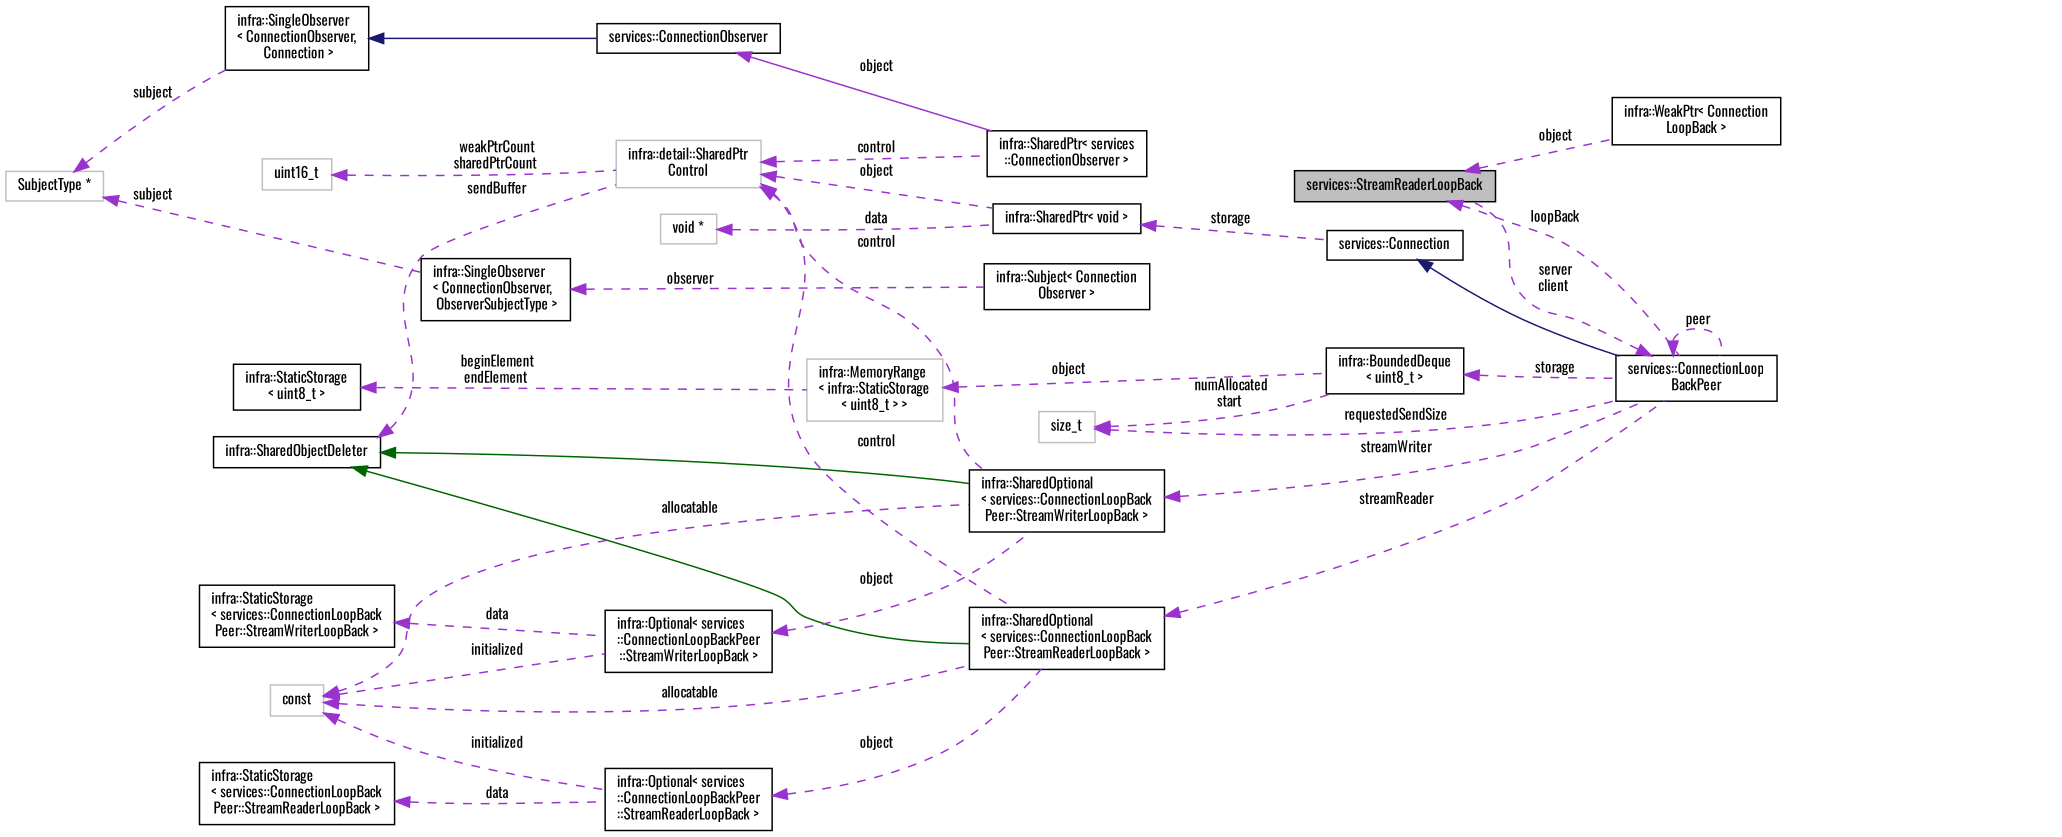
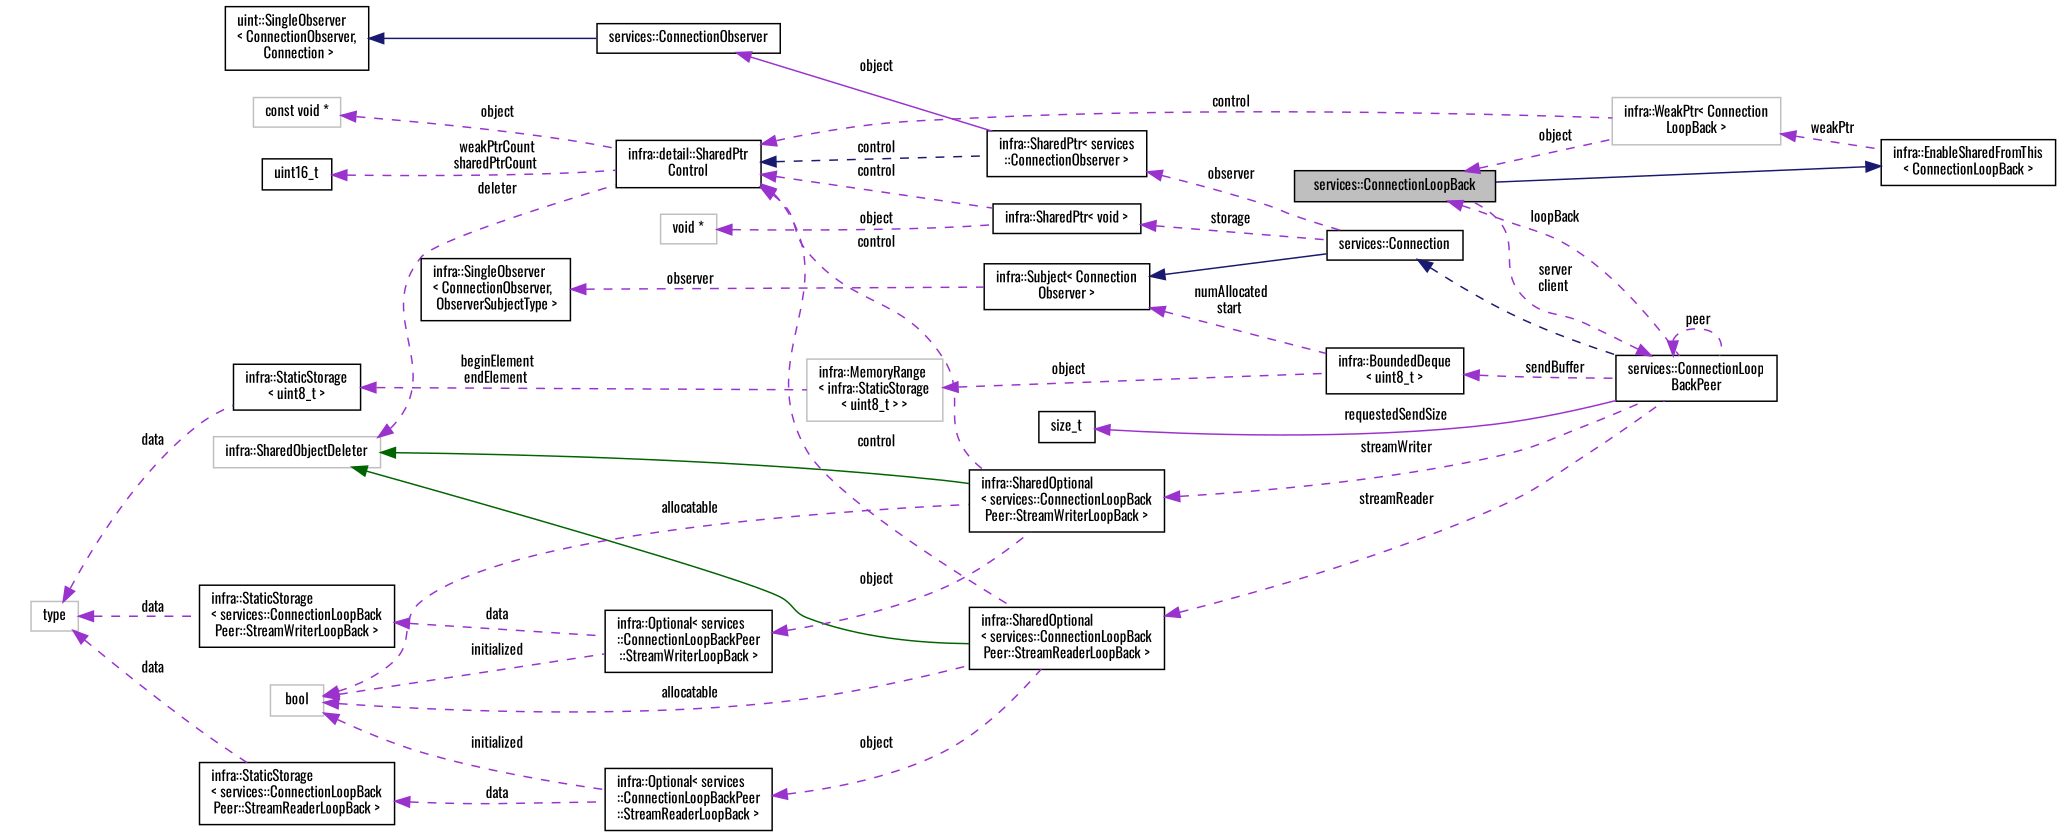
node "infra::SingleObserver < ConnectionObserver, Connection >": label "infra::SingleObserver < ConnectionObserver, Connection >" -> "uint::SingleObserver < ConnectionObserver, Connection >"
node "const void *": added
edge "infra::WeakPtr< Connection LoopBack >" -> "infra::detail::SharedPtr Control": added, label "control"
node "infra::WeakPtr< Connection LoopBack >": color black -> grey75
edge "infra::SharedPtr< services ::ConnectionObserver >" -> "infra::detail::SharedPtr Control": color darkorchid3 -> midnightblue
node "infra::EnableSharedFromThis < ConnectionLoopBack >": added
node "infra::detail::SharedPtr Control": color grey75 -> black
edge "infra::SharedPtr< void >" -> "infra::detail::SharedPtr Control": label " object" -> " control"
node "uint16_t": color grey75 -> black
node "SubjectType *": removed
node "services::StreamReaderLoopBack": label "services::StreamReaderLoopBack" -> "services::ConnectionLoopBack"
edge "infra::detail::SharedPtr Control" -> "infra::SharedObjectDeleter": label " sendBuffer" -> " deleter"
edge "services::Connection" -> "infra::SharedPtr< services ::ConnectionObserver >": added, label "observer"
edge "infra::SharedPtr< void >" -> "void *": label " data" -> " object"
edge "services::Connection" -> "infra::Subject< Connection Observer >": added
edge "services::ConnectionLoop BackPeer" -> "services::Connection": style solid -> dashed
edge "services::ConnectionLoop BackPeer" -> "infra::BoundedDeque < uint8_t >": label " storage" -> " sendBuffer"
edge "infra::BoundedDeque < uint8_t >" -> "size_t": now "infra::BoundedDeque < uint8_t >" -> "infra::Subject< Connection Observer >"
node "size_t": color grey75 -> black
edge "services::ConnectionLoop BackPeer" -> "size_t": style dashed -> solid
node "infra::SharedObjectDeleter": color black -> grey75
node "type": added
node "const": label "const" -> "bool"
